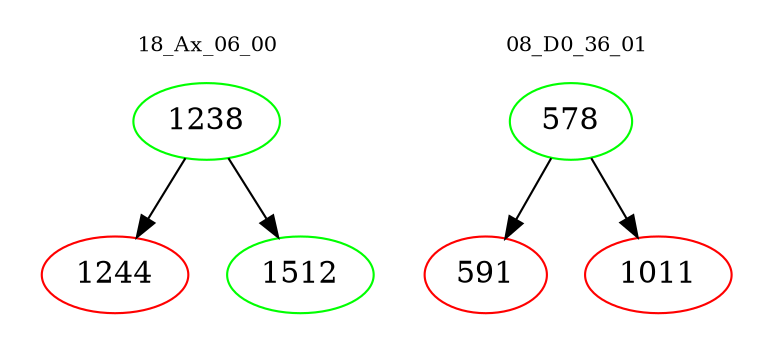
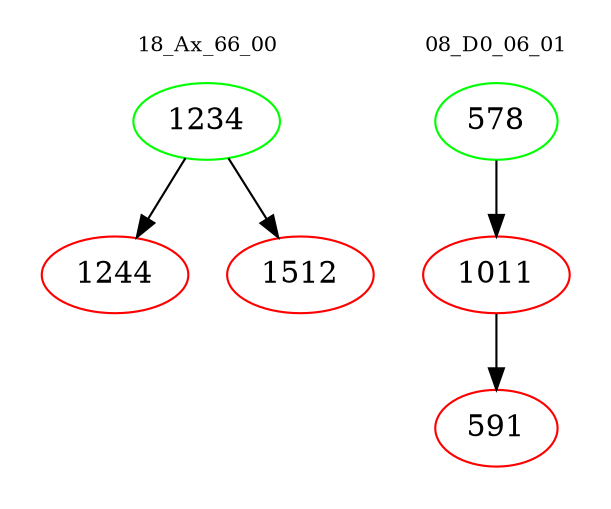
cluster "18_Ax_06_00": label "18_Ax_06_00" -> "18_Ax_66_00"
cluster "08_D0_36_01": label "08_D0_36_01" -> "08_D0_06_01"
node "1238": label "1238" -> "1234"
edge "578" -> "591": now "1011" -> "591"
node "1512": color green -> red
